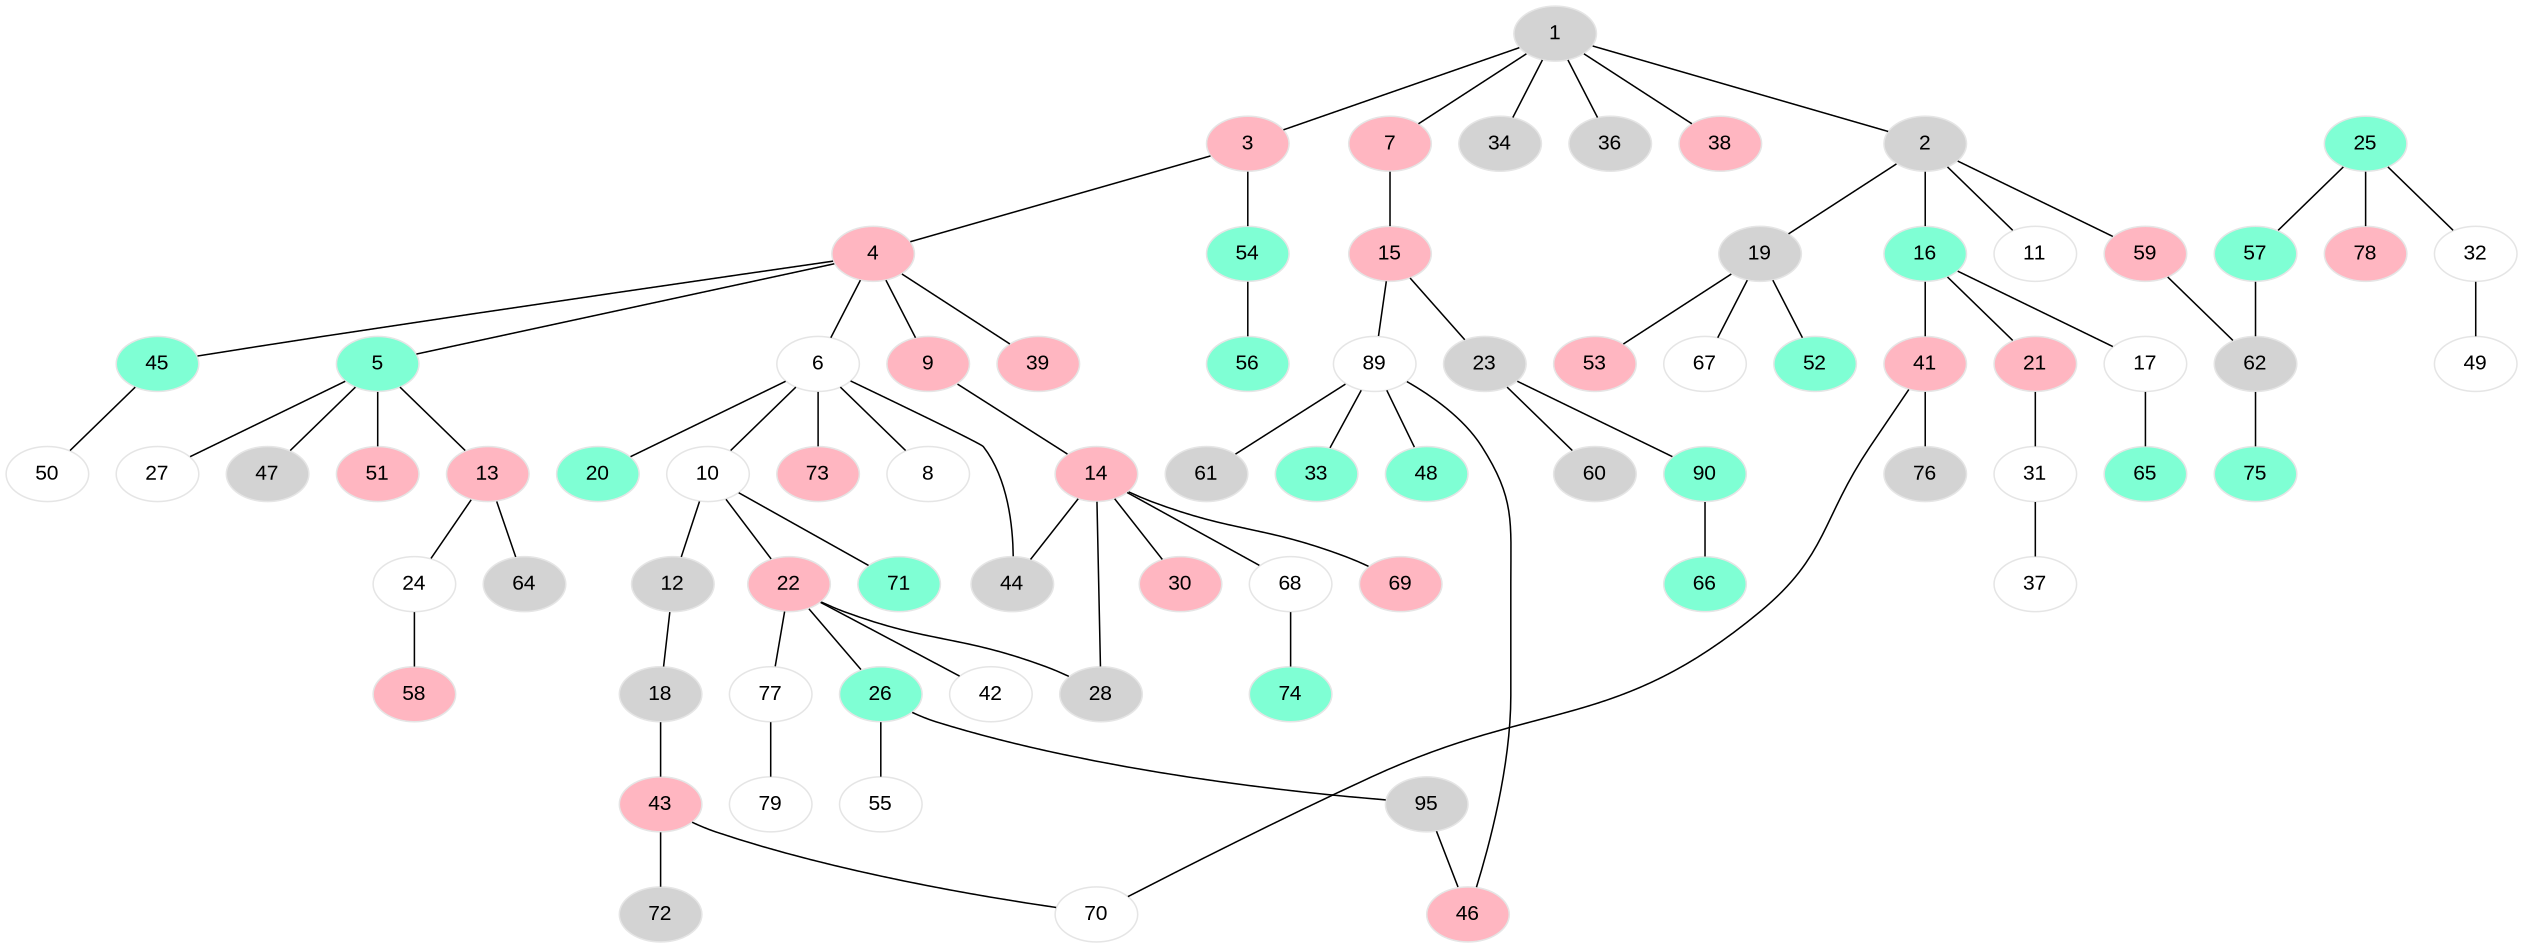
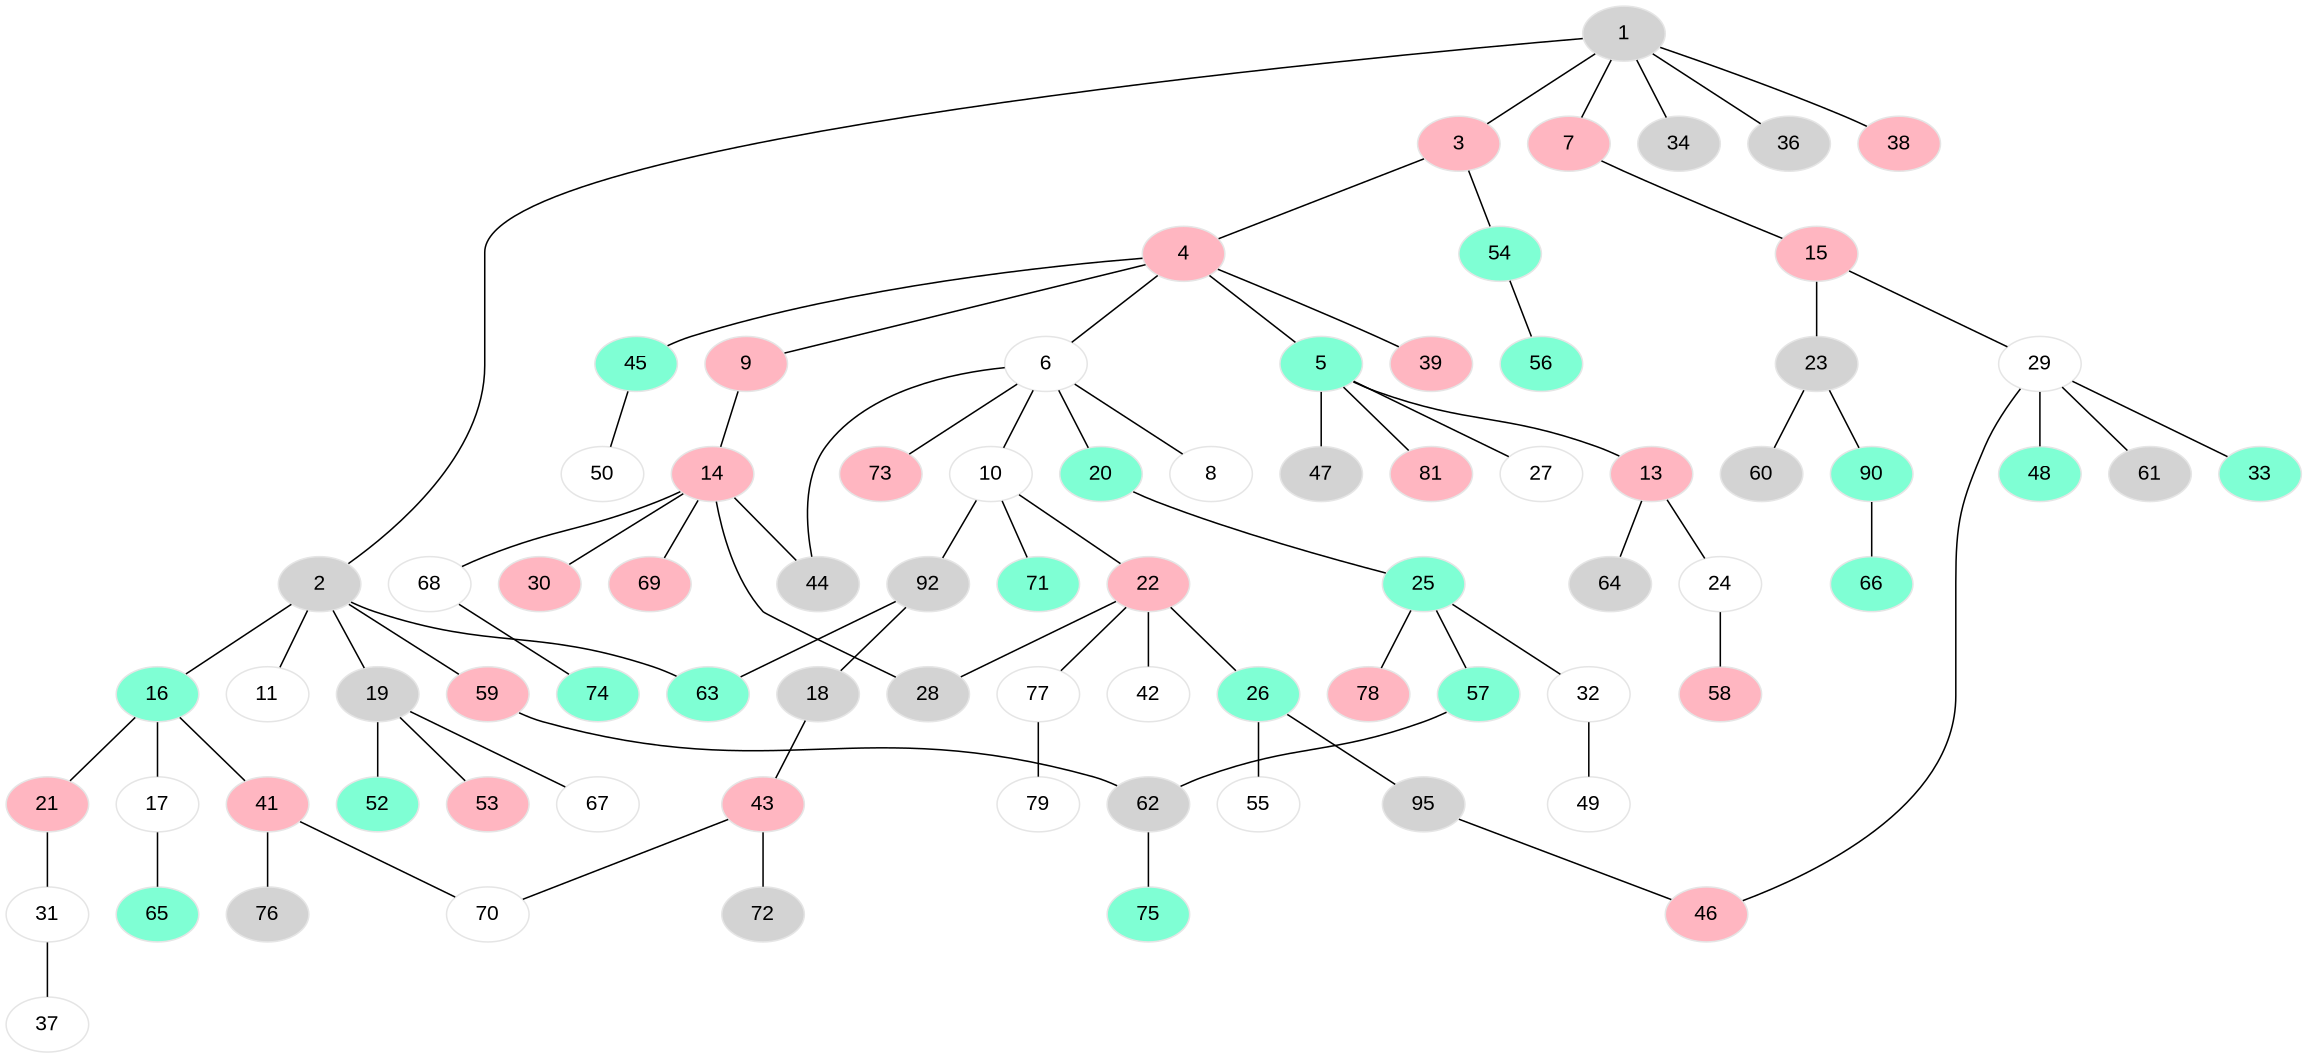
node "89": label "89" -> "29"
node "51": label "51" -> "81"
edge "20" -- "25": added
node "12": label "12" -> "92"
node "63": added
